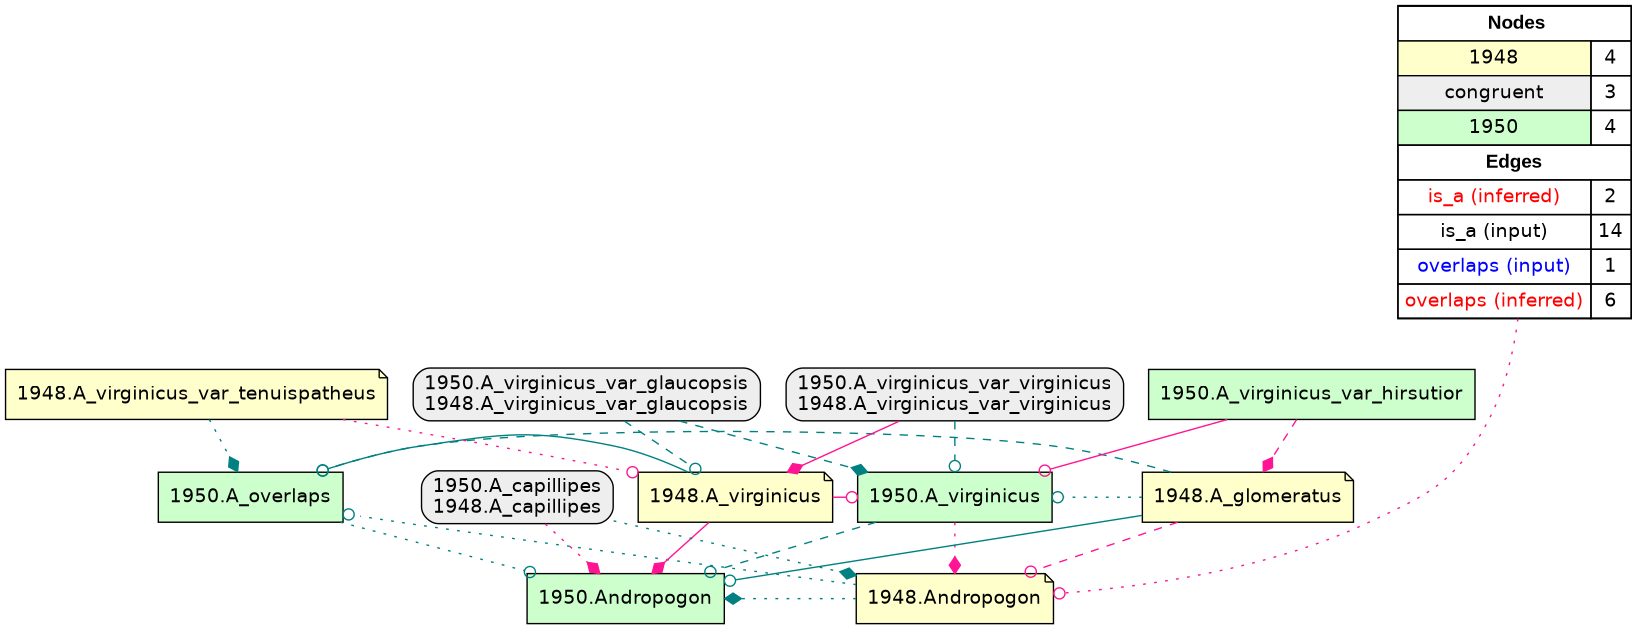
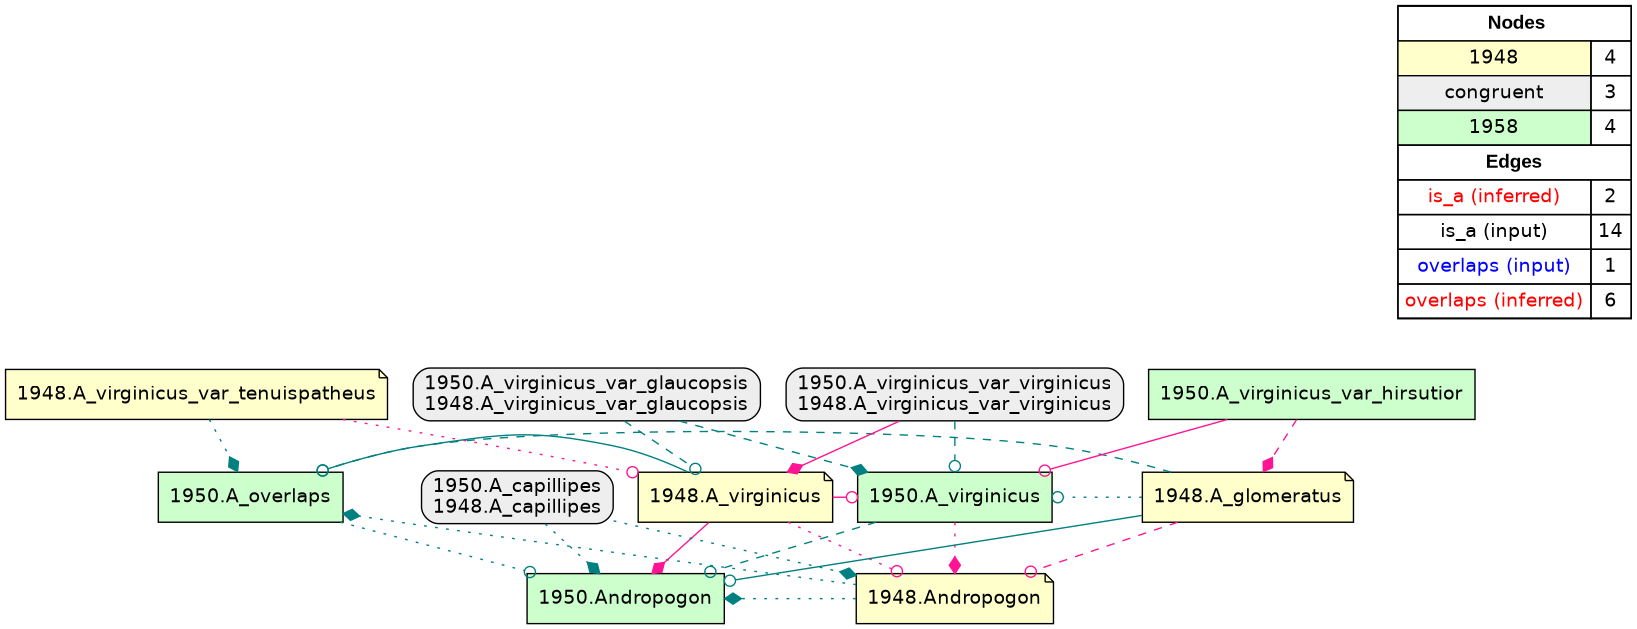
node "Nodes": text "1950" -> "1958"
edge "Nodes" -> "1948.Andropogon": now "1948.A_virginicus" -> "1948.Andropogon"
edge "1950.A_capillipes 1948.A_capillipes" -> "1950.Andropogon": color deeppink -> teal
edge "1948.Andropogon" -> "1950.A_overlaps": arrowhead odot -> diamond
